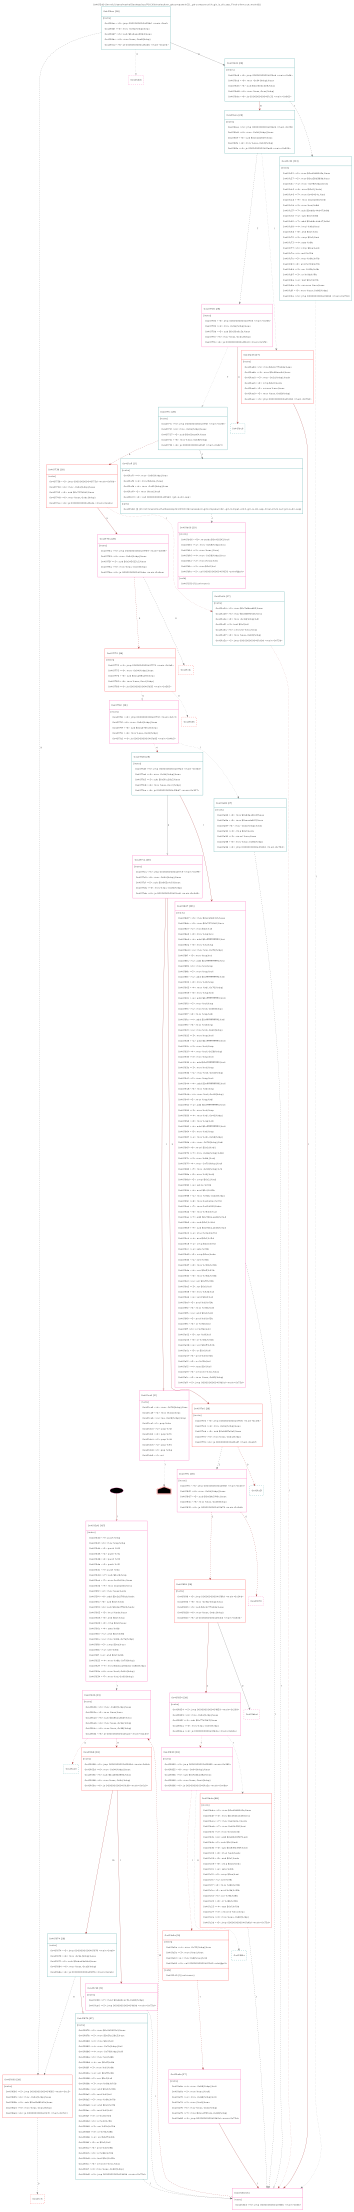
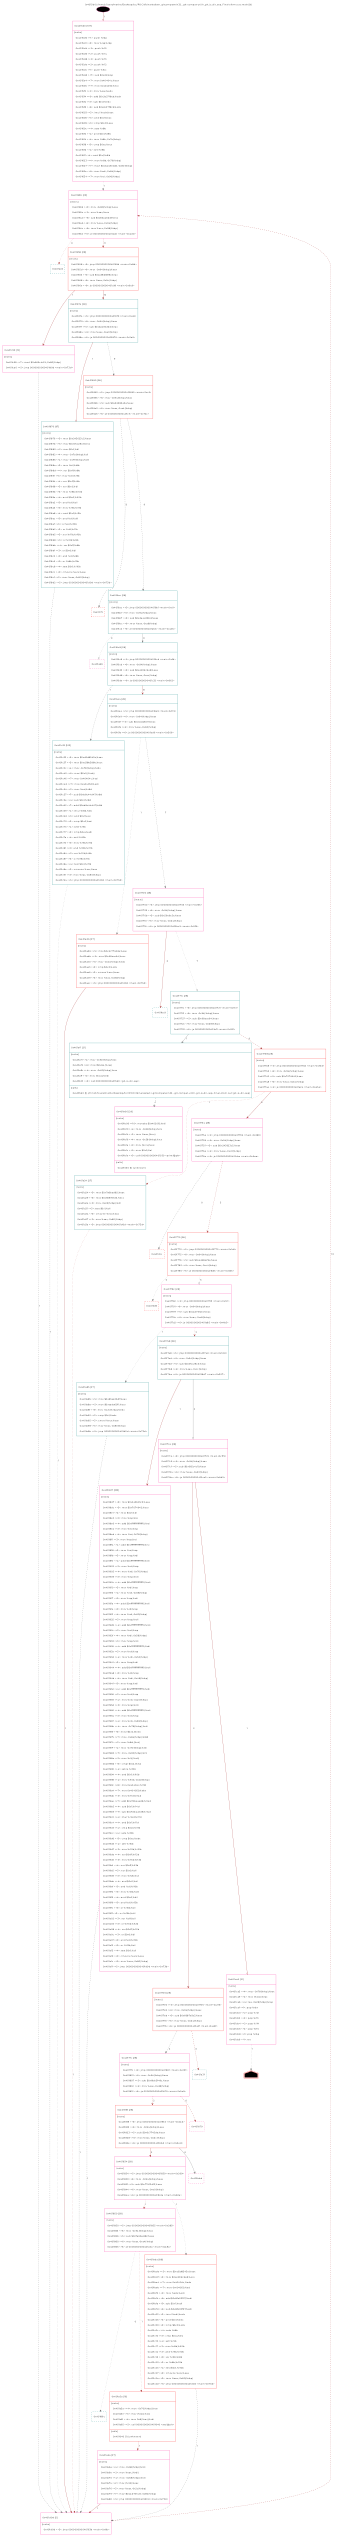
edge "0x4016ac [28]" -> "0x401690 [28]": reversed
